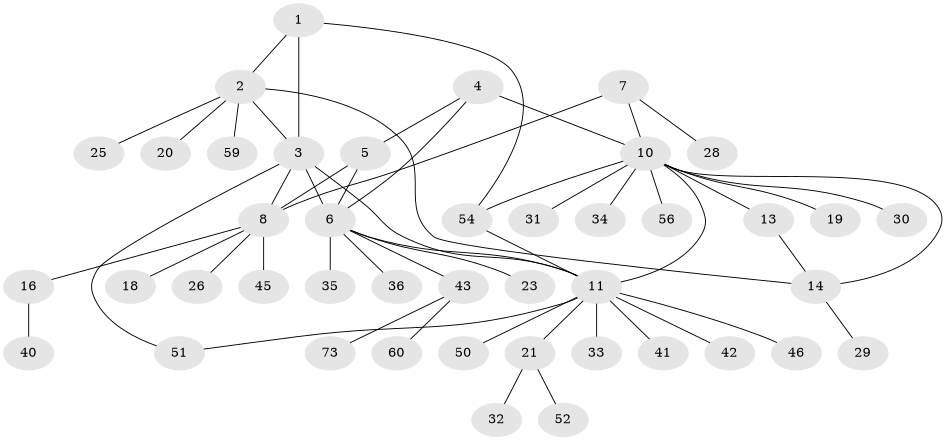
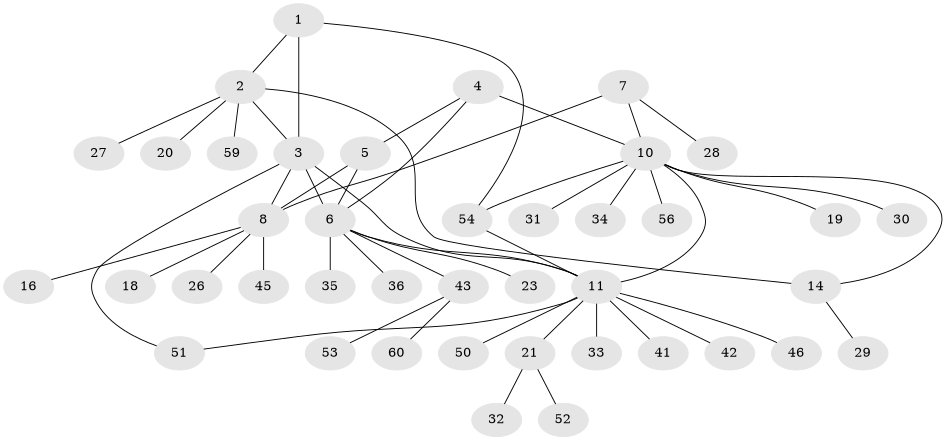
node "25": label "25" -> "27"
node "13": removed
node "40": removed
node "73": label "73" -> "53"
